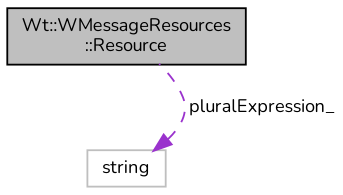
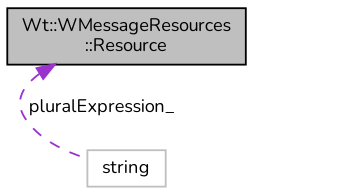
edge "Wt::WMessageResources ::Resource" -> "string": reversed
